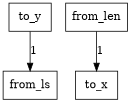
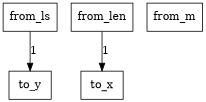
node "from_m": added
edge "to_y" -> "from_ls": reversed
